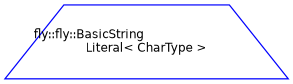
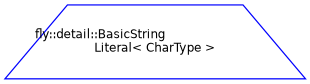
node "fly::fly::BasicString Literal< CharType >": label "fly::fly::BasicString Literal< CharType >" -> "fly::detail::BasicString Literal< CharType >"
